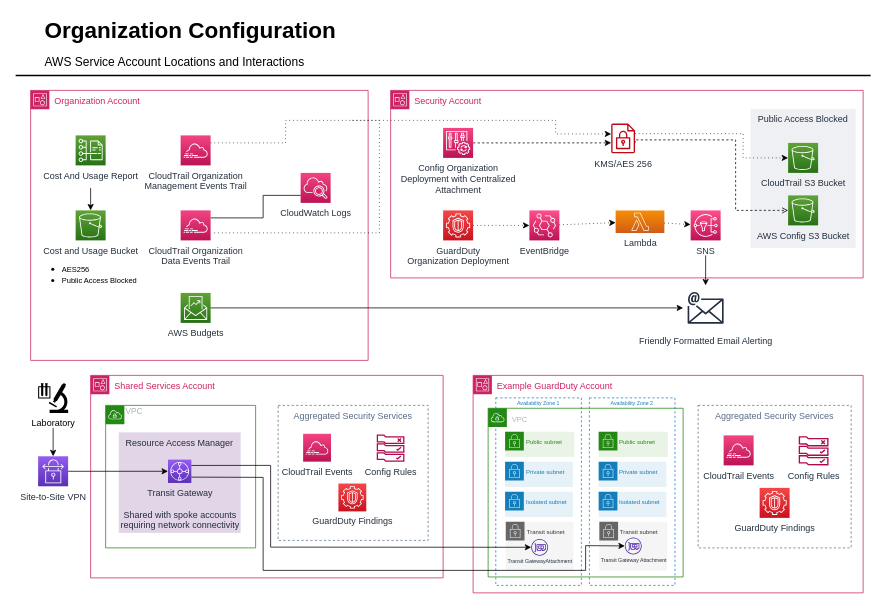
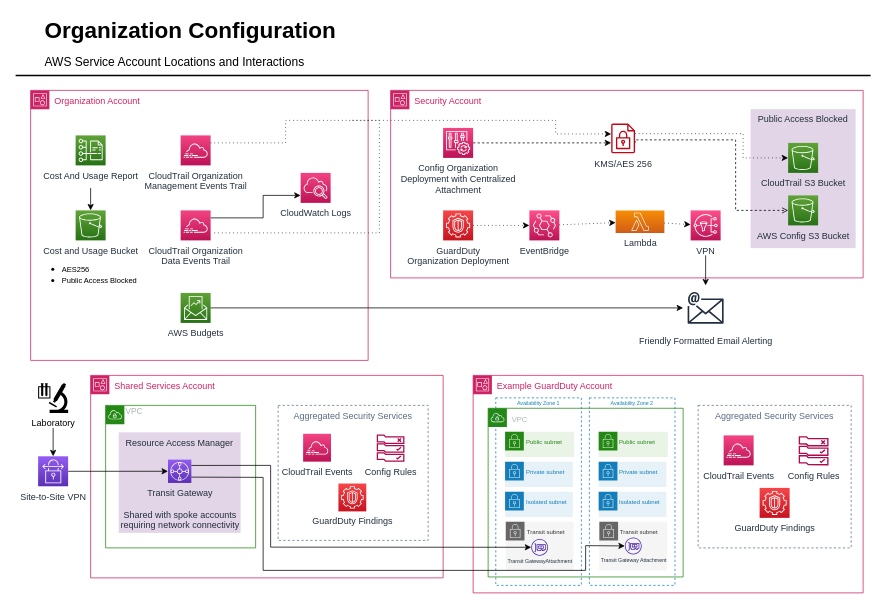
node "Public Access Blocked": fillcolor #eff0f3 -> #e1d5e7
edge "CloudWatch Logs" -- "CloudTrail Organization Data Events Trail": arrowhead none -> classic
node "SNS": label "SNS" -> "VPN"
